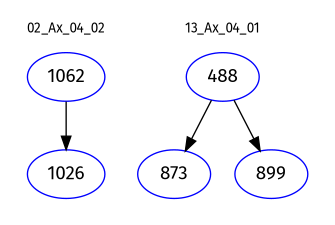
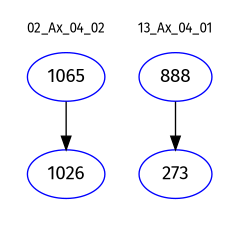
node "1062": label "1062" -> "1065"
node "488": label "488" -> "888"
node "873": label "873" -> "273"
node "899": removed
